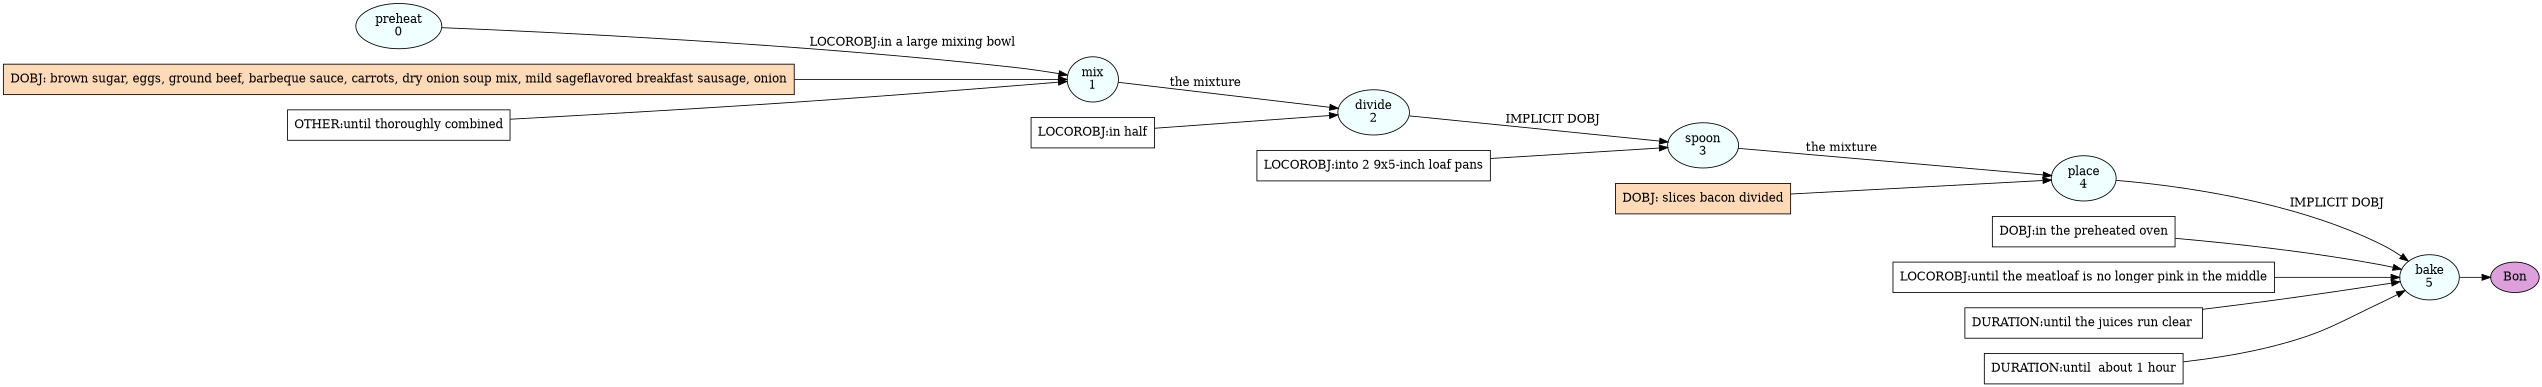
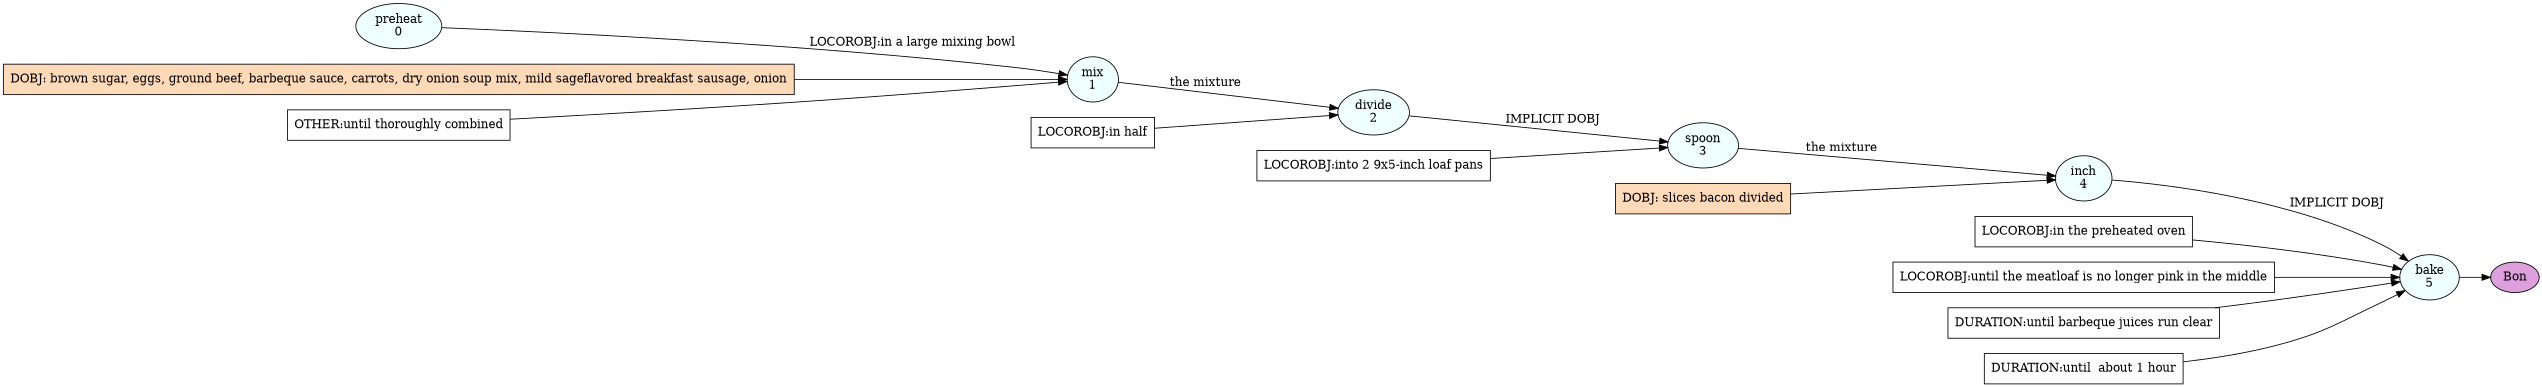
node "place 4": label "place 4" -> "inch 4"
node "DOBJ:in the preheated oven": label "DOBJ:in the preheated oven" -> "LOCOROBJ:in the preheated oven"
node "DURATION:until the juices run clear": label "DURATION:until the juices run clear" -> "DURATION:until barbeque juices run clear"
